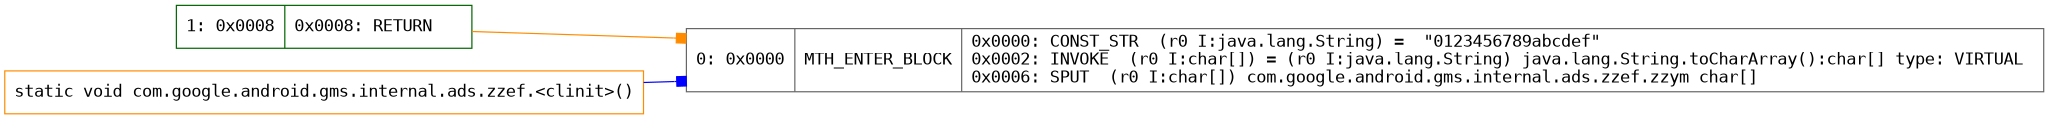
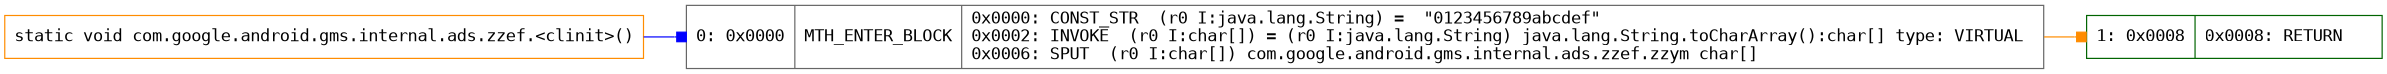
edge "1: 0x0008" -> "0: 0x0000": reversed
